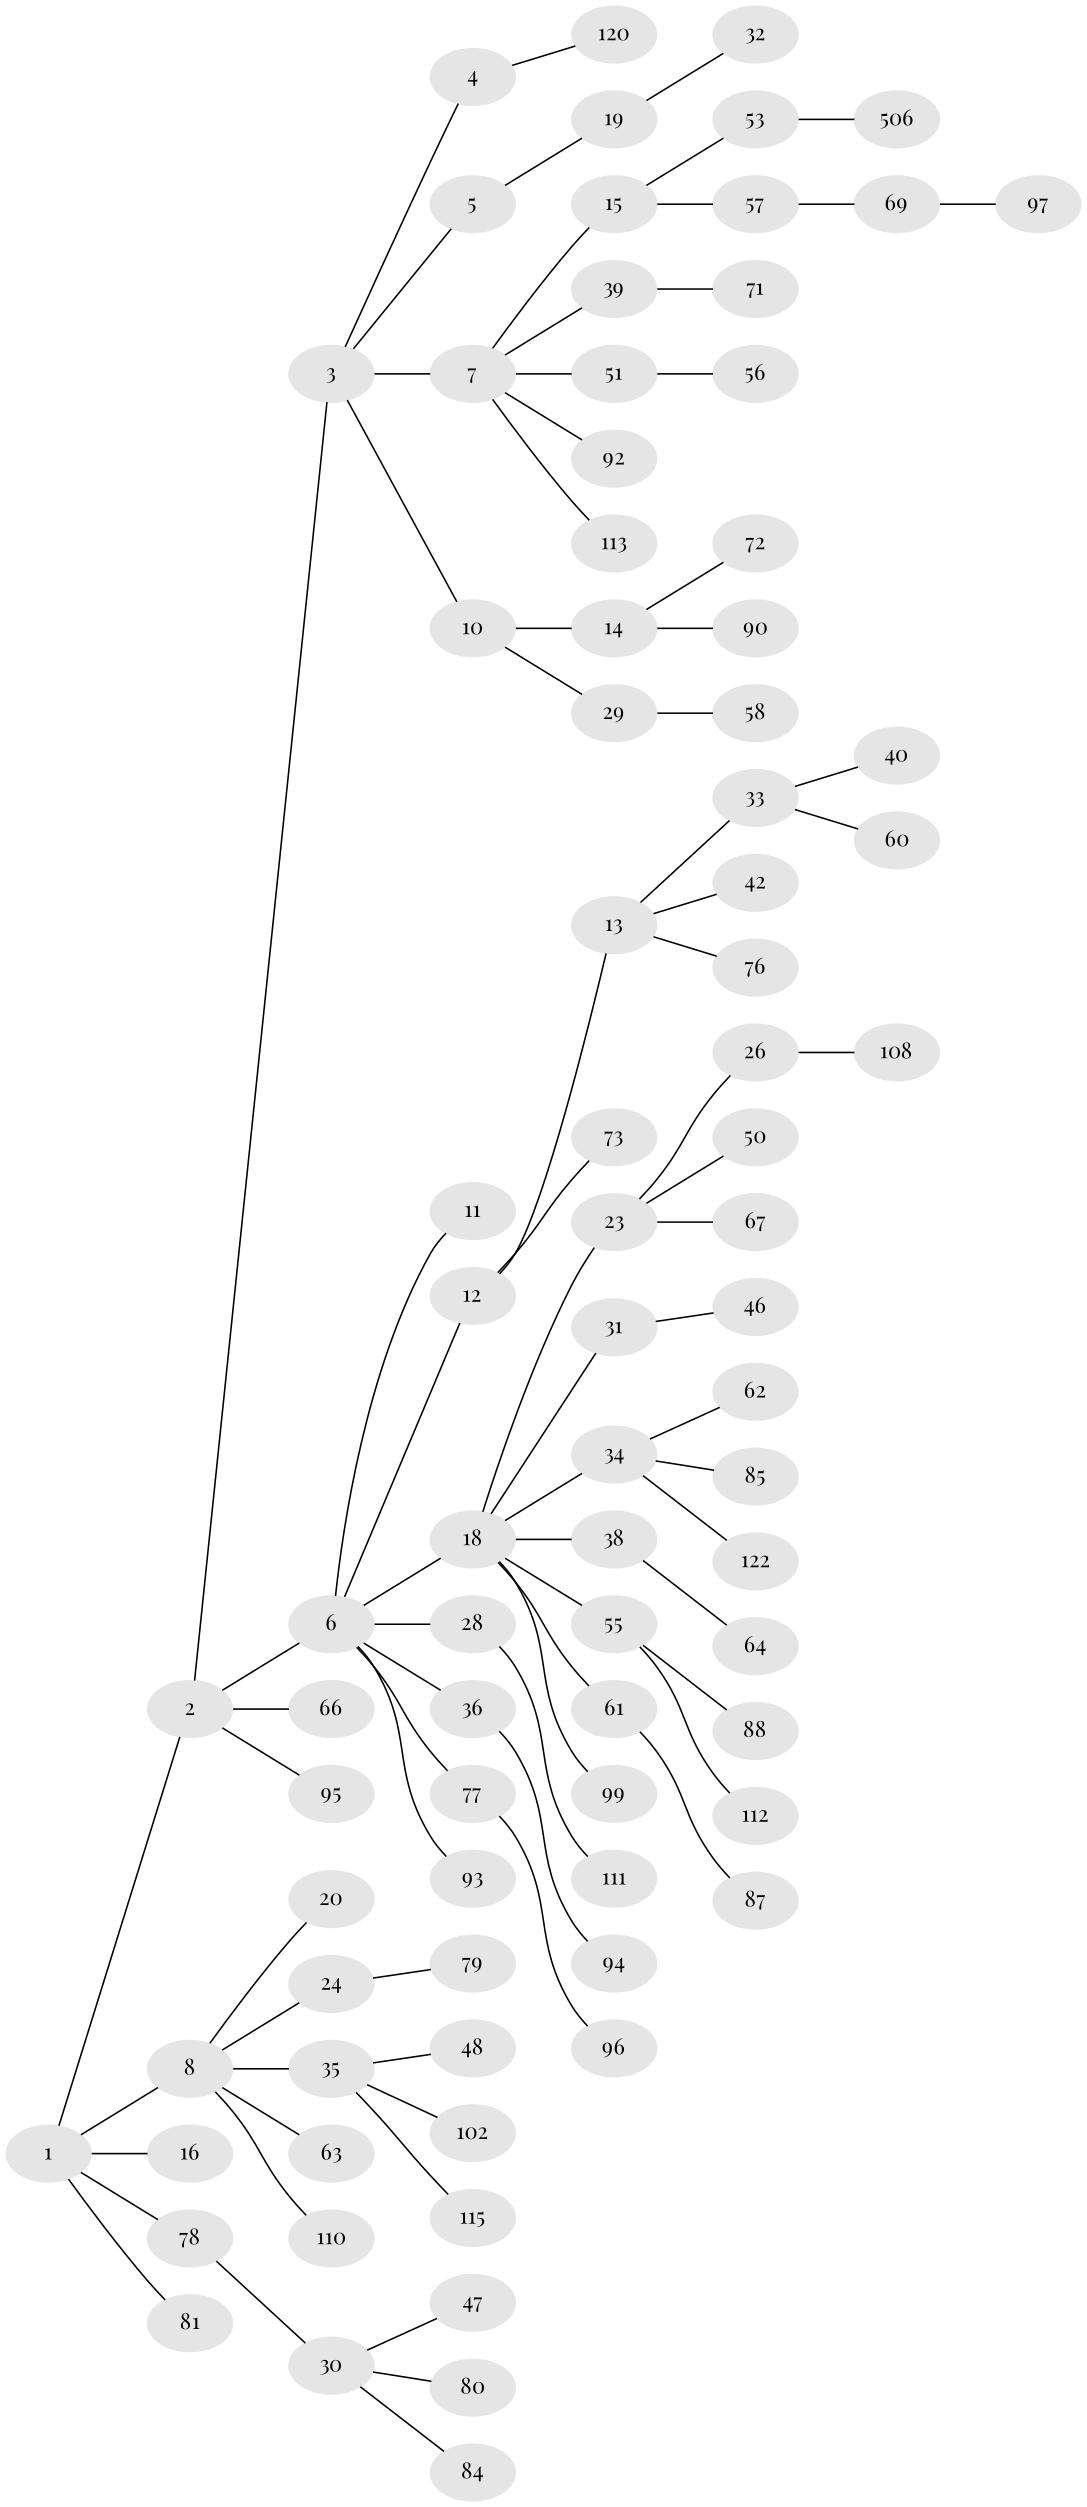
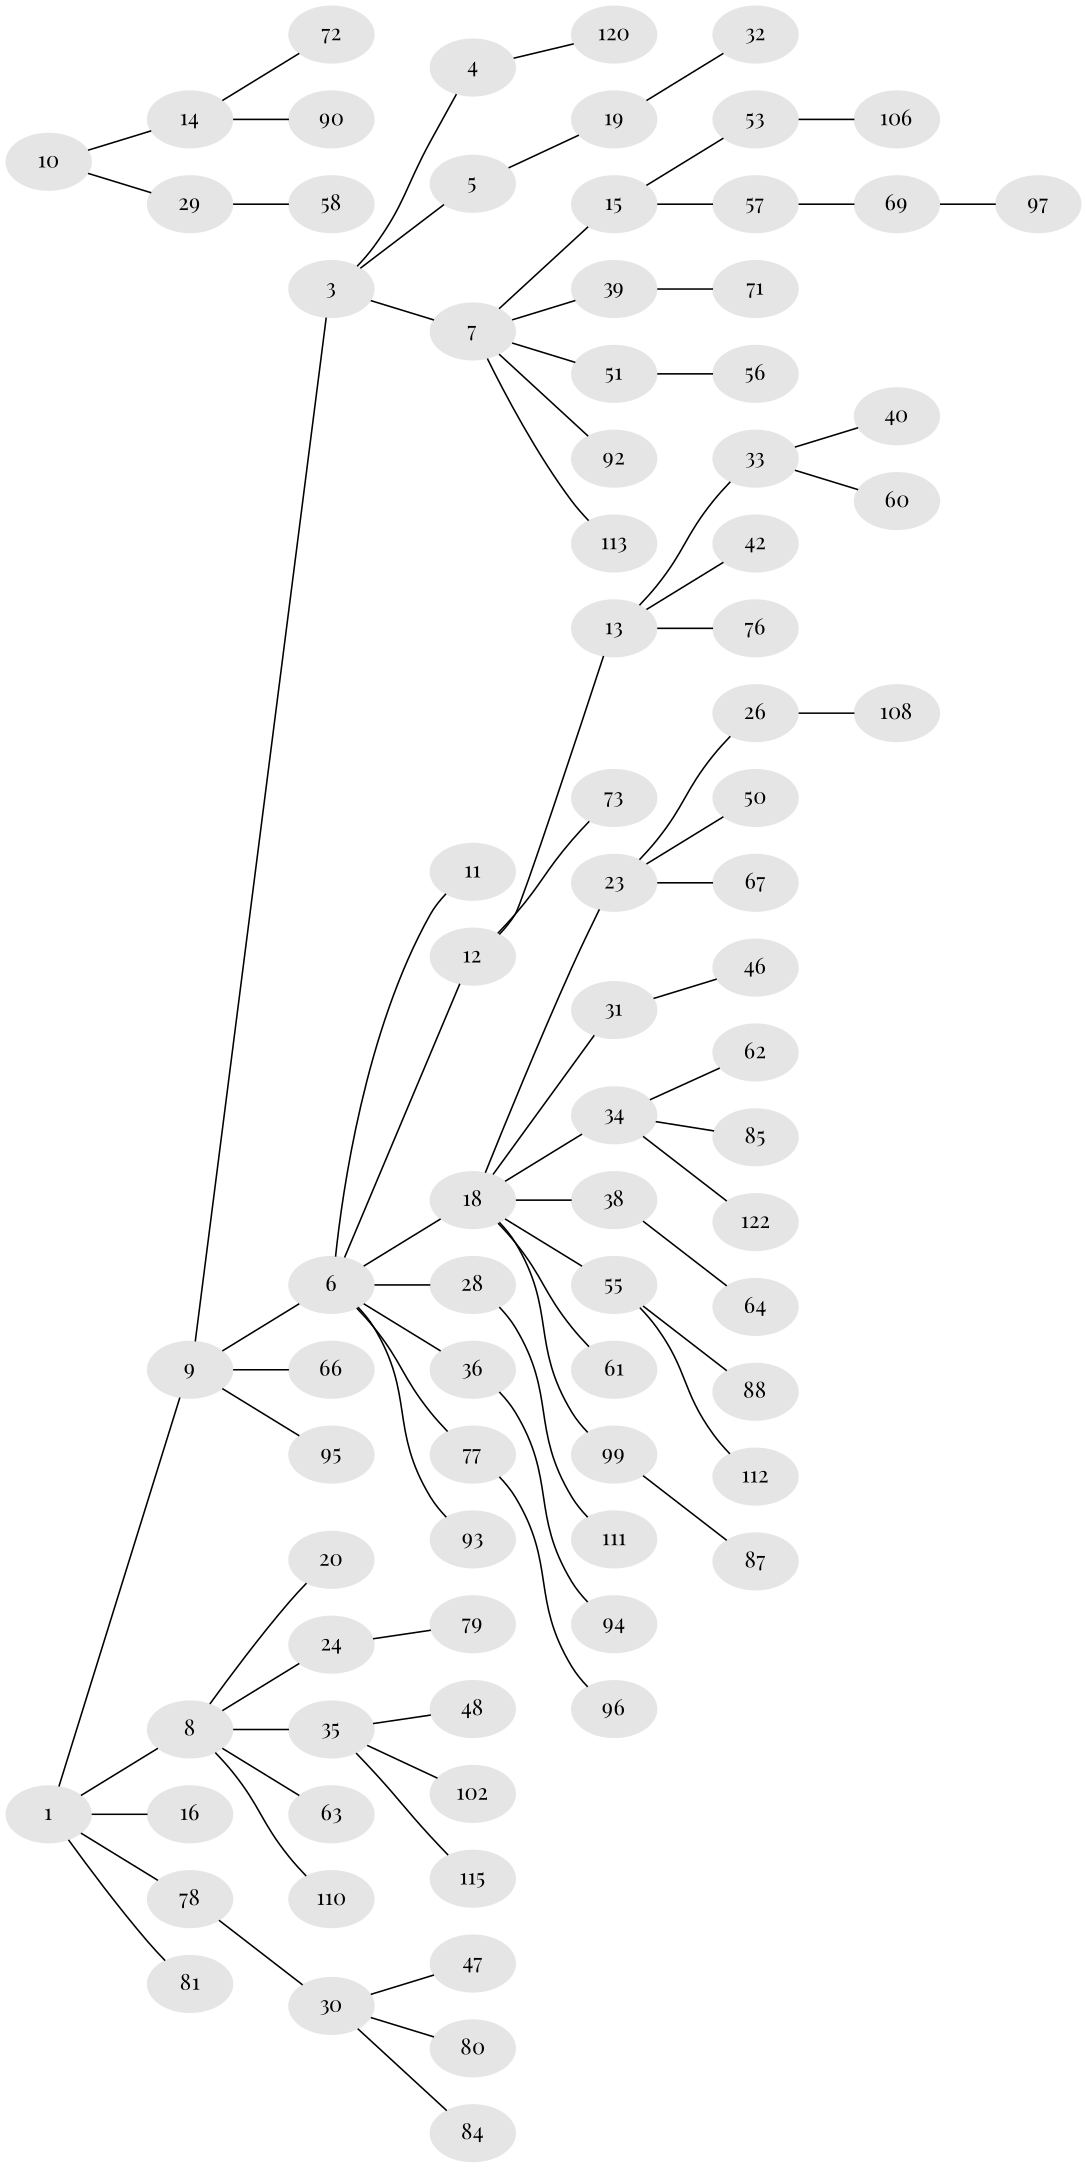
node "506": label "506" -> "106"
edge "3" -- "10": removed
node "2": label "2" -> "9"
edge "61" -- "87": now "99" -- "87"
